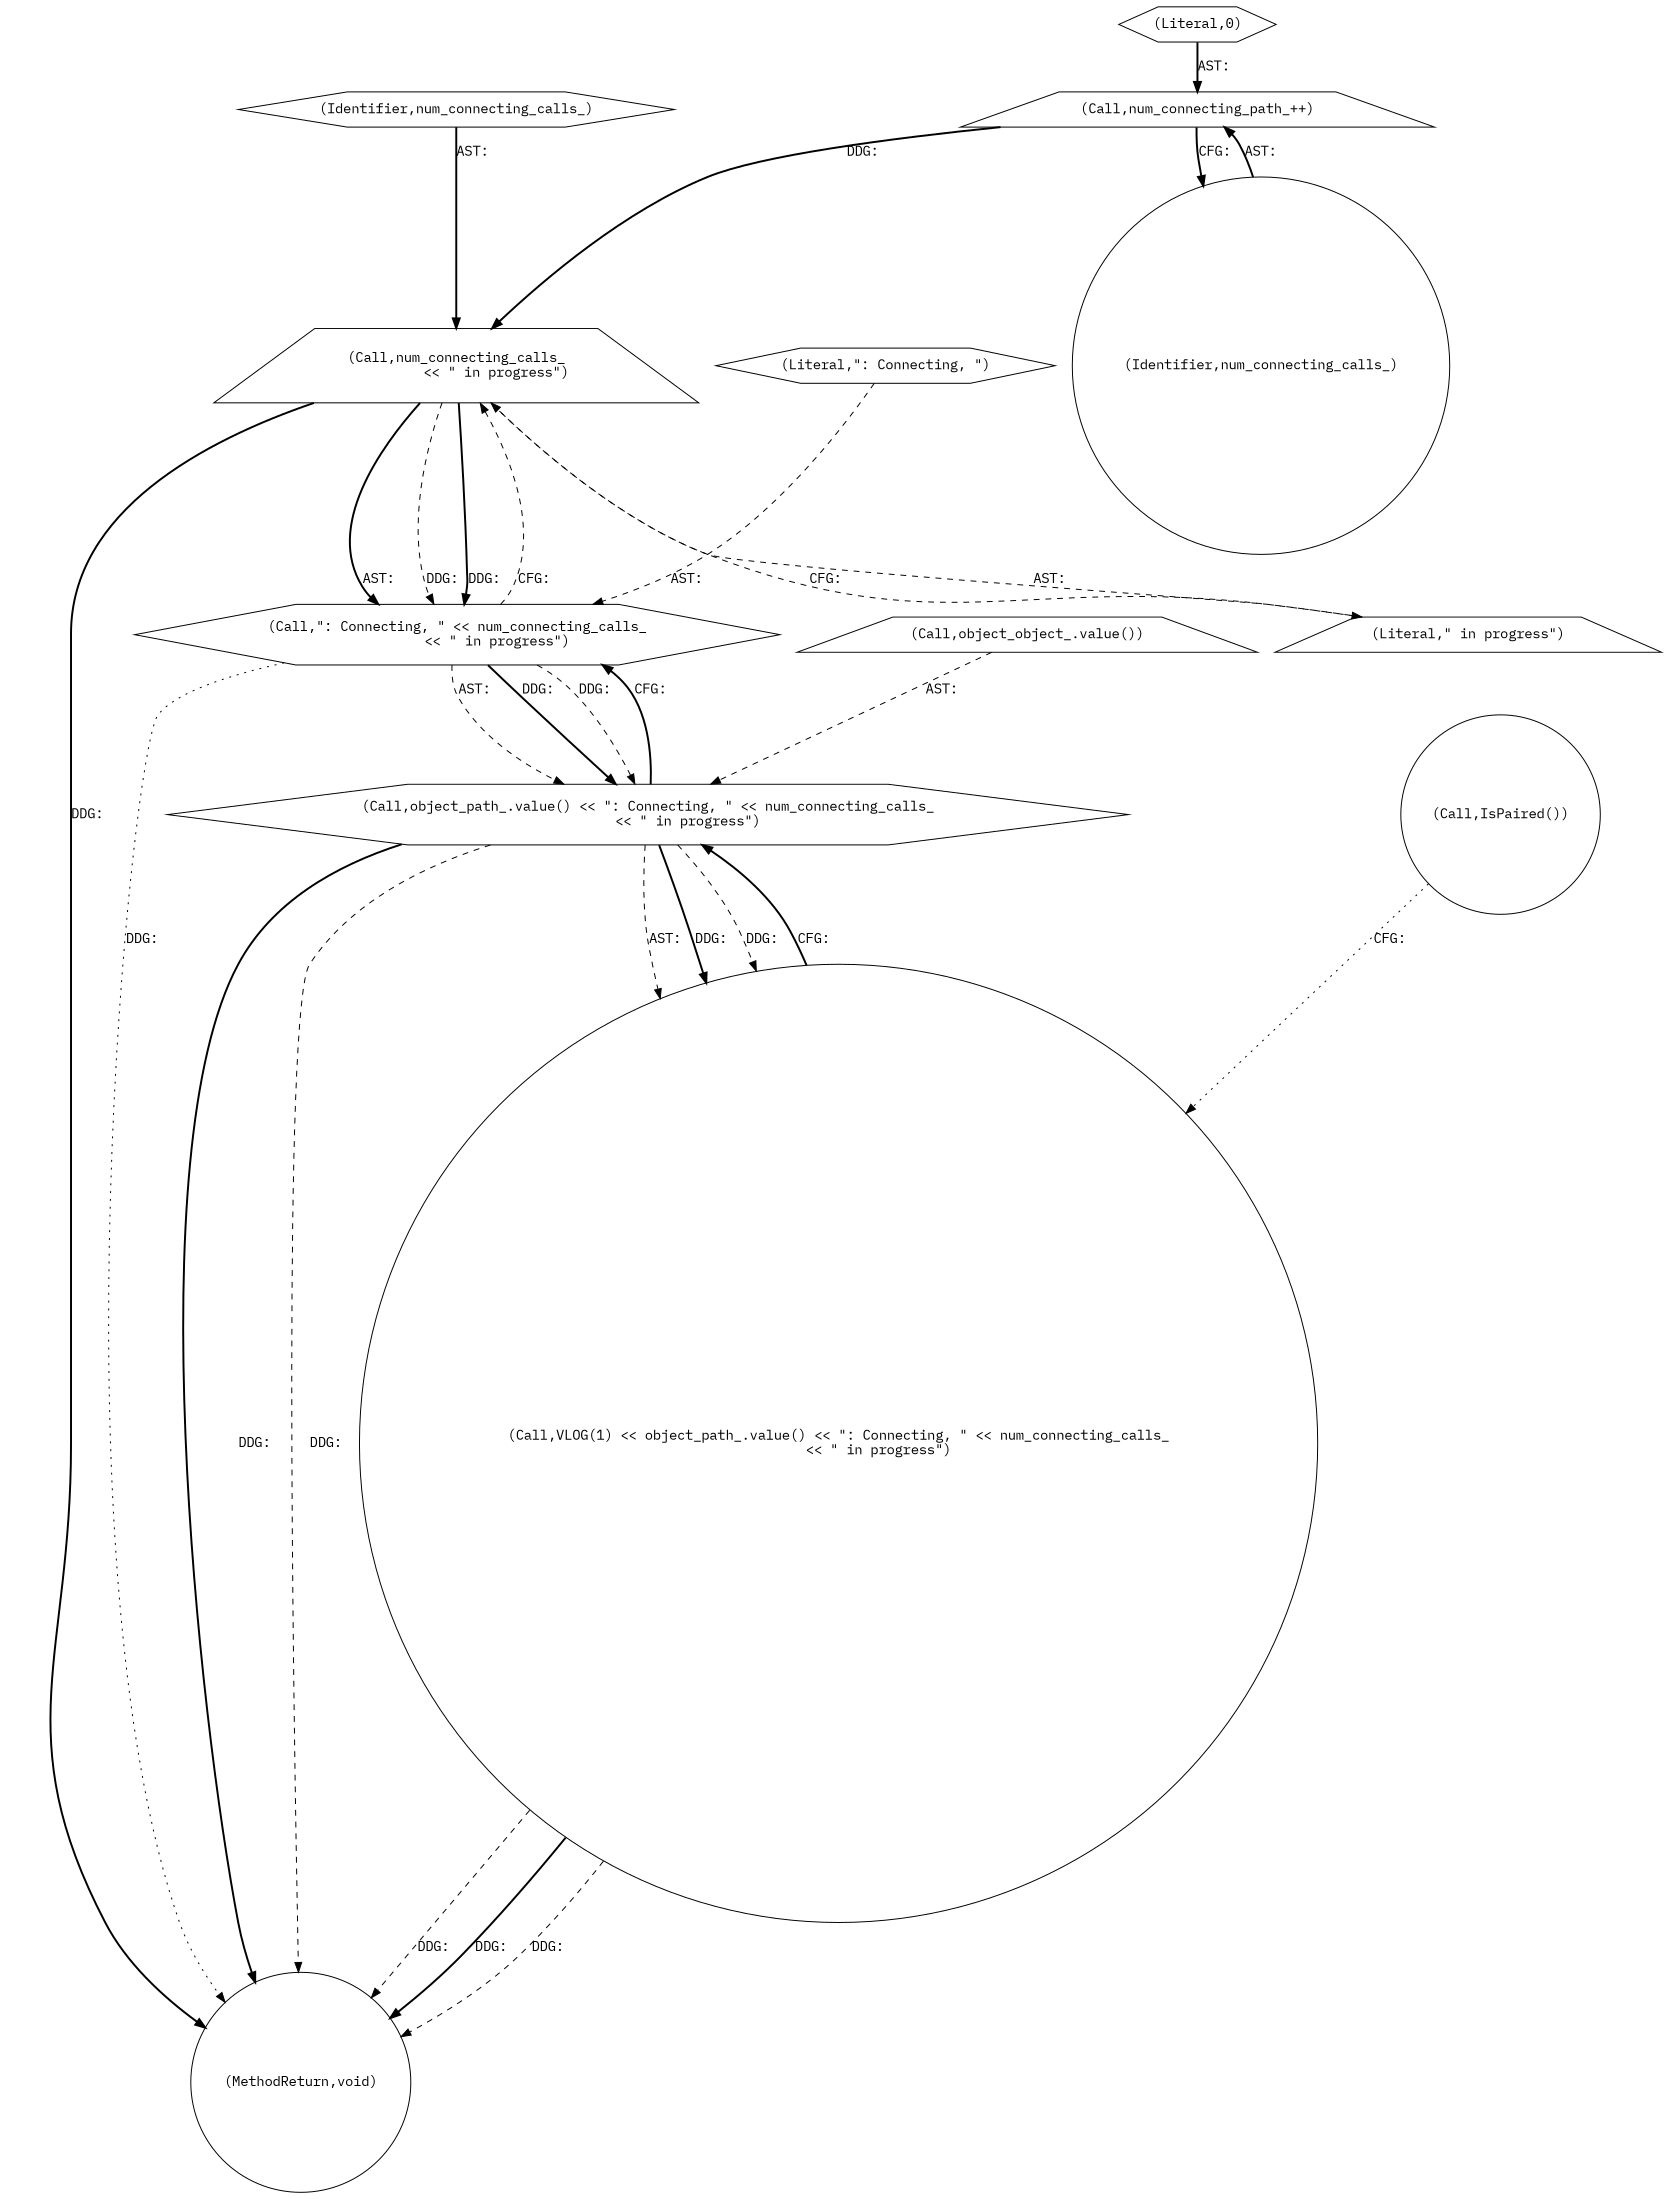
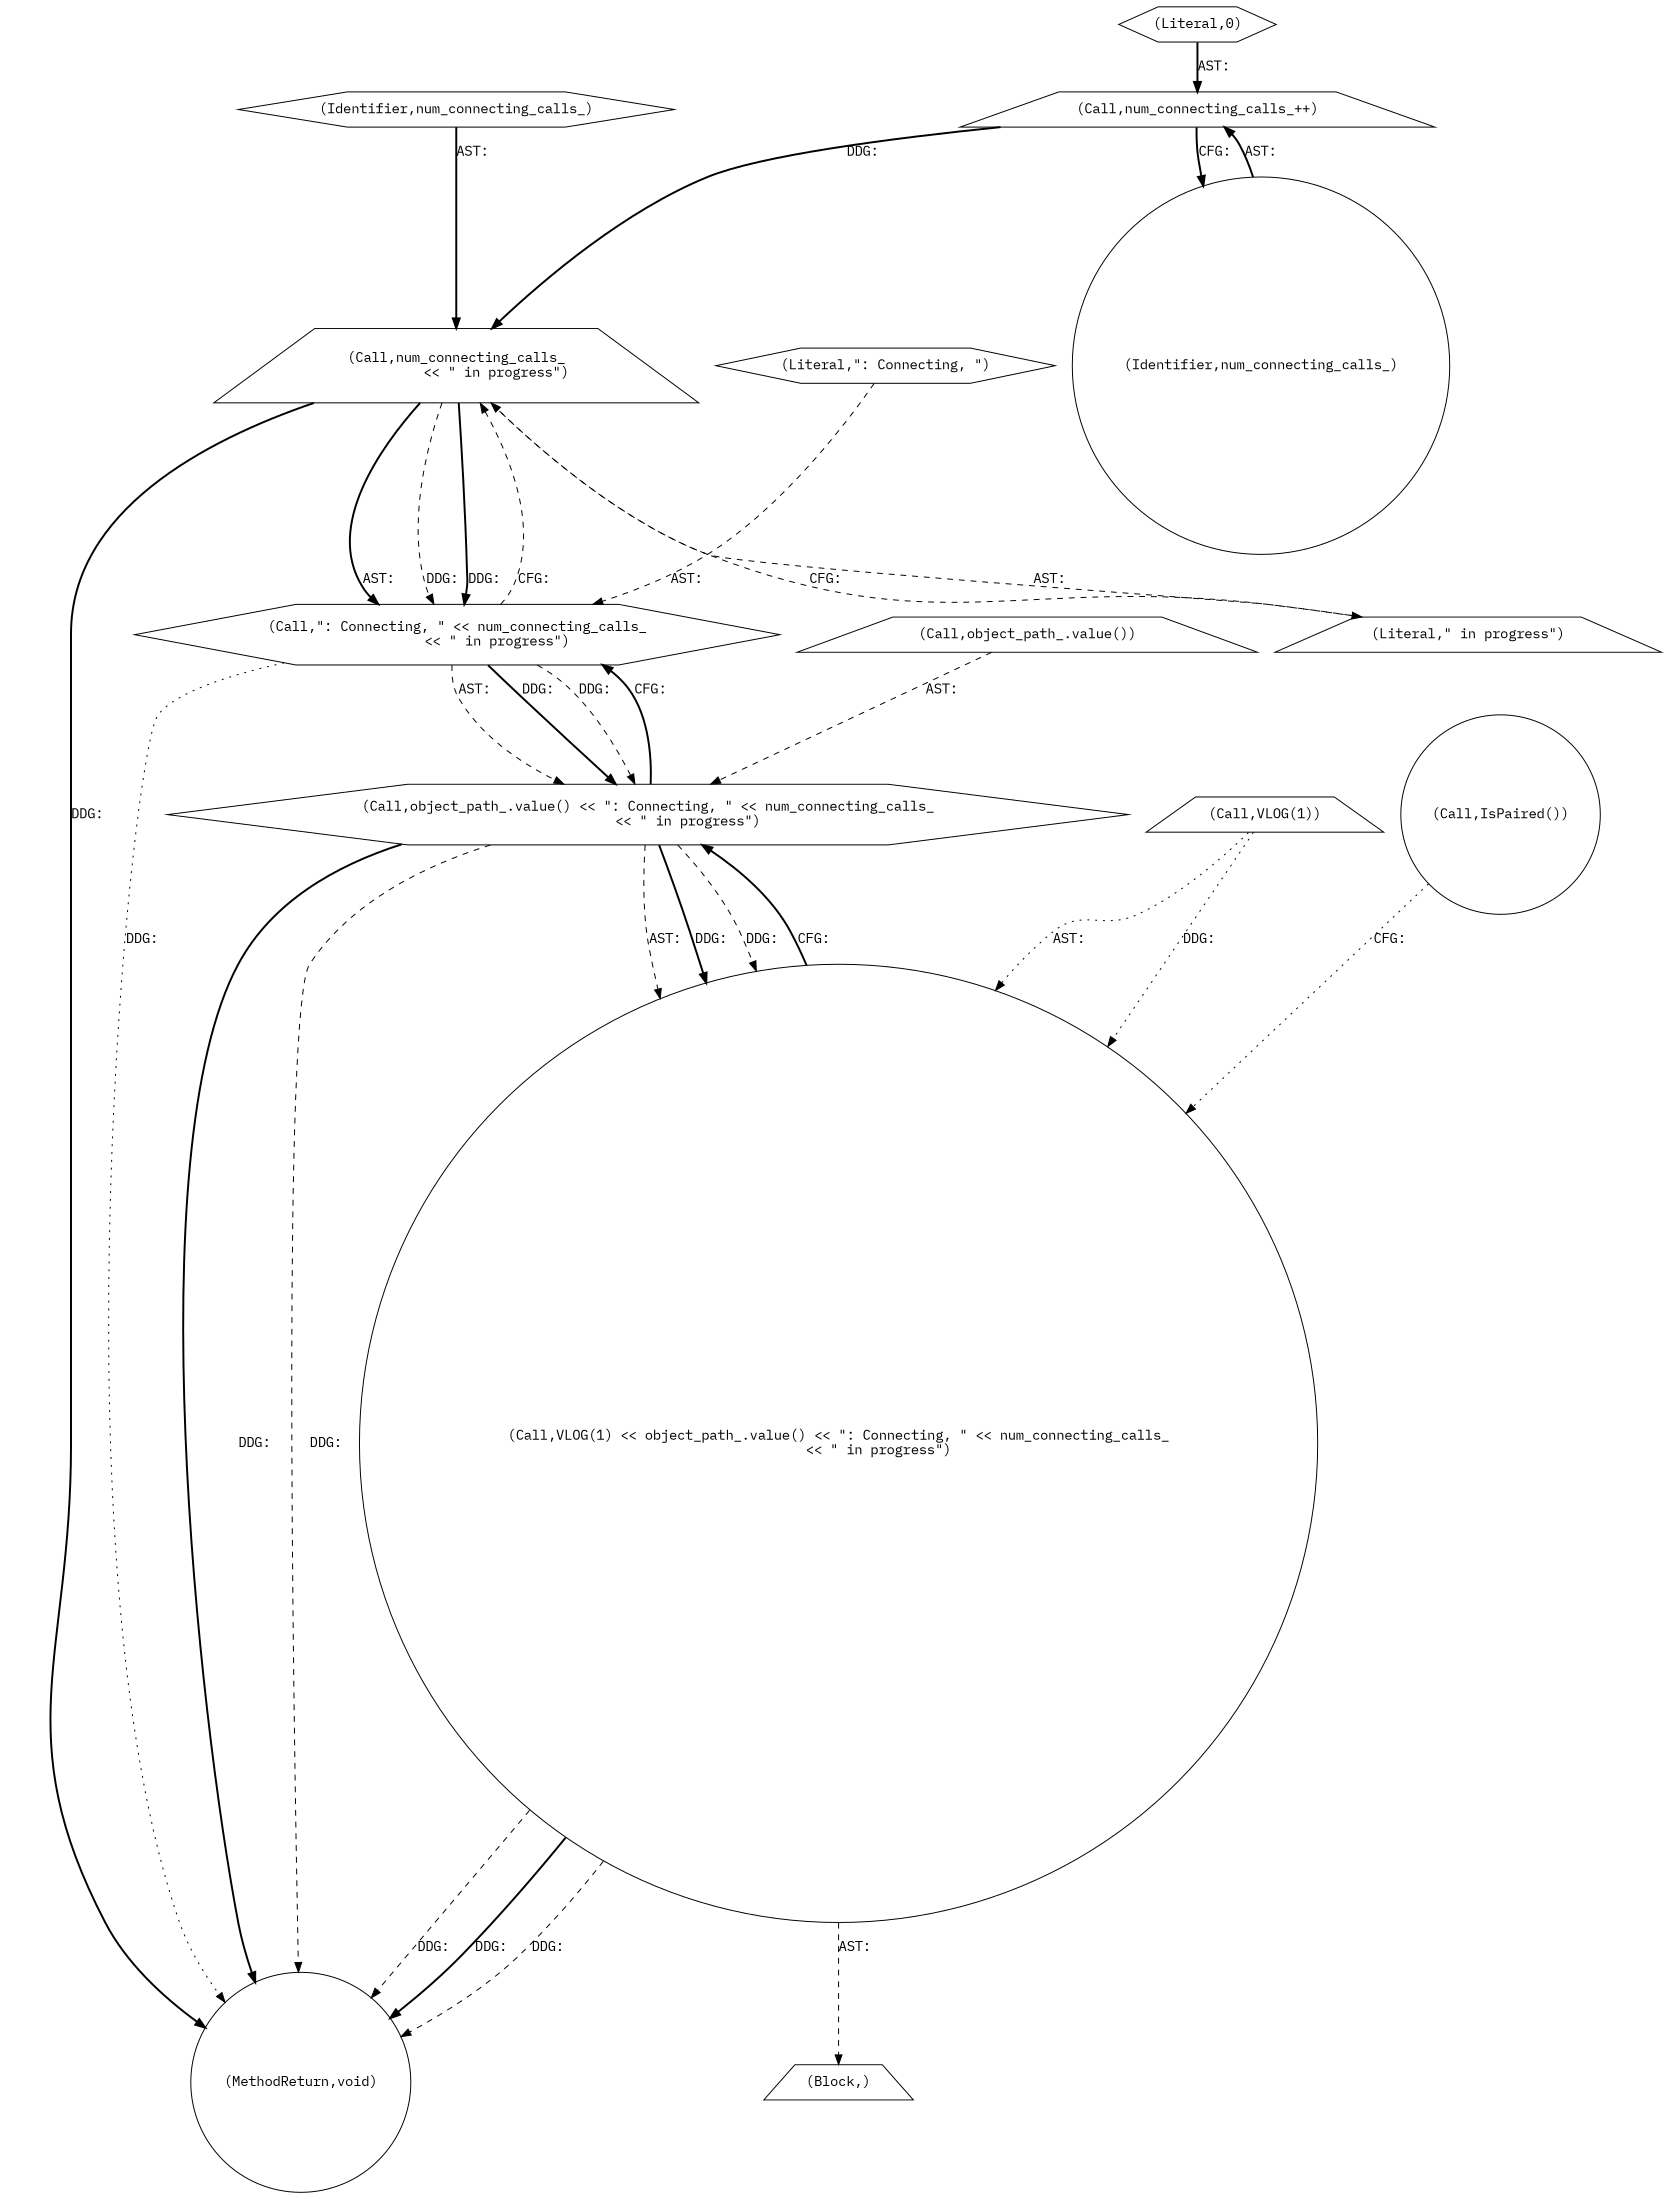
node "(Call,num_connecting_path_++)": label "(Call,num_connecting_path_++)" -> "(Call,num_connecting_calls_++)"
node "(Call,object_object_.value())": label "(Call,object_object_.value())" -> "(Call,object_path_.value())"
node "(Call,VLOG(1))": added
node "(Block,)": added
